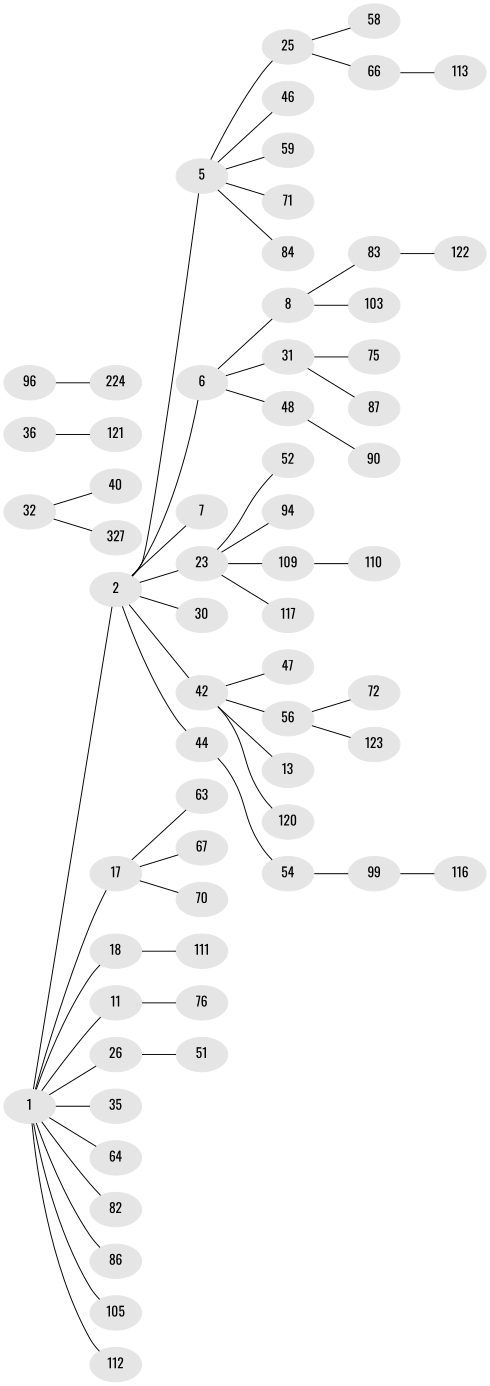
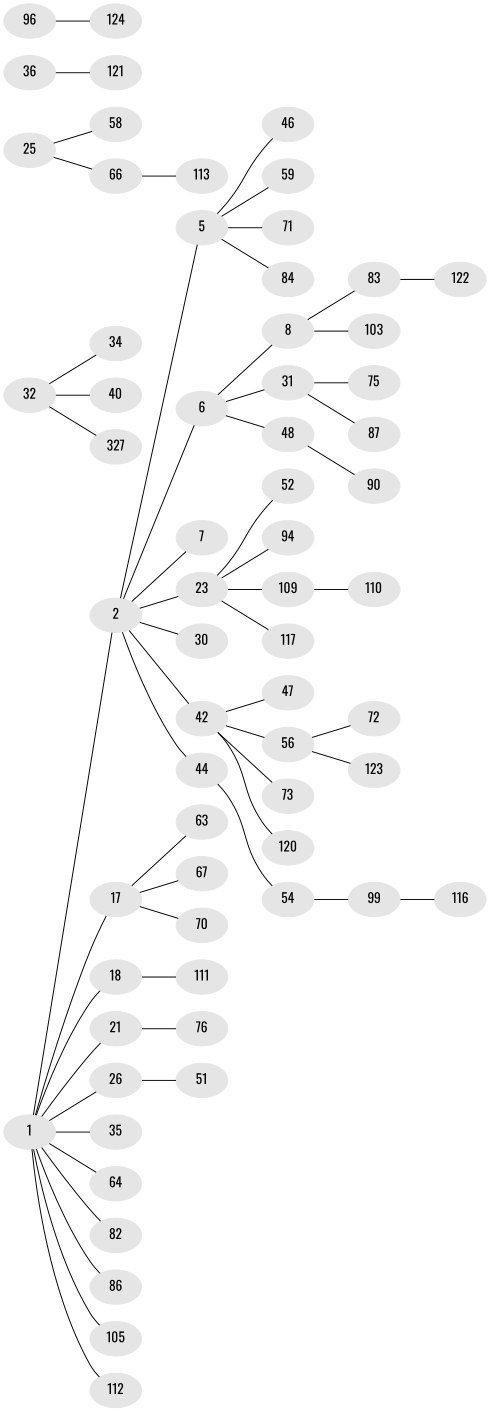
edge "25" -- "5": removed
node "34": added
node "224": label "224" -> "124"
node "13": label "13" -> "73"
node "11": label "11" -> "21"
